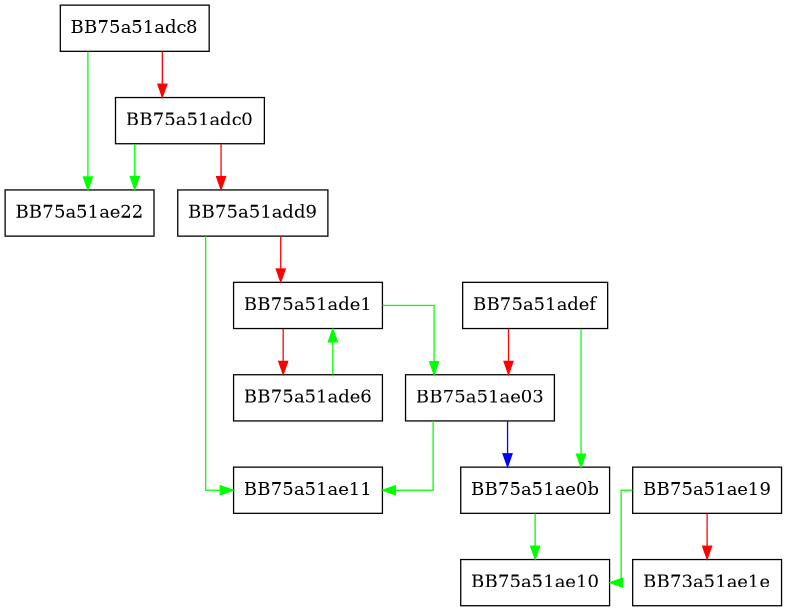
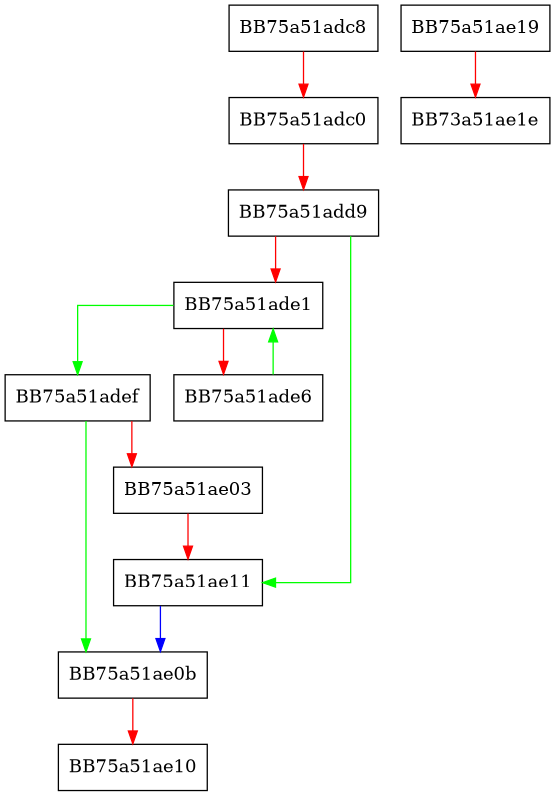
node "BB75a51ae22": removed
edge "BB75a51ade1" -> "BB75a51ae03": now "BB75a51ade1" -> "BB75a51adef"
edge "BB75a51ae03" -> "BB75a51ae0b": now "BB75a51ae11" -> "BB75a51ae0b"
edge "BB75a51ae03" -> "BB75a51ae11": color green -> red
edge "BB75a51ae0b" -> "BB75a51ae10": color green -> red
edge "BB75a51ae19" -> "BB75a51ae10": removed
